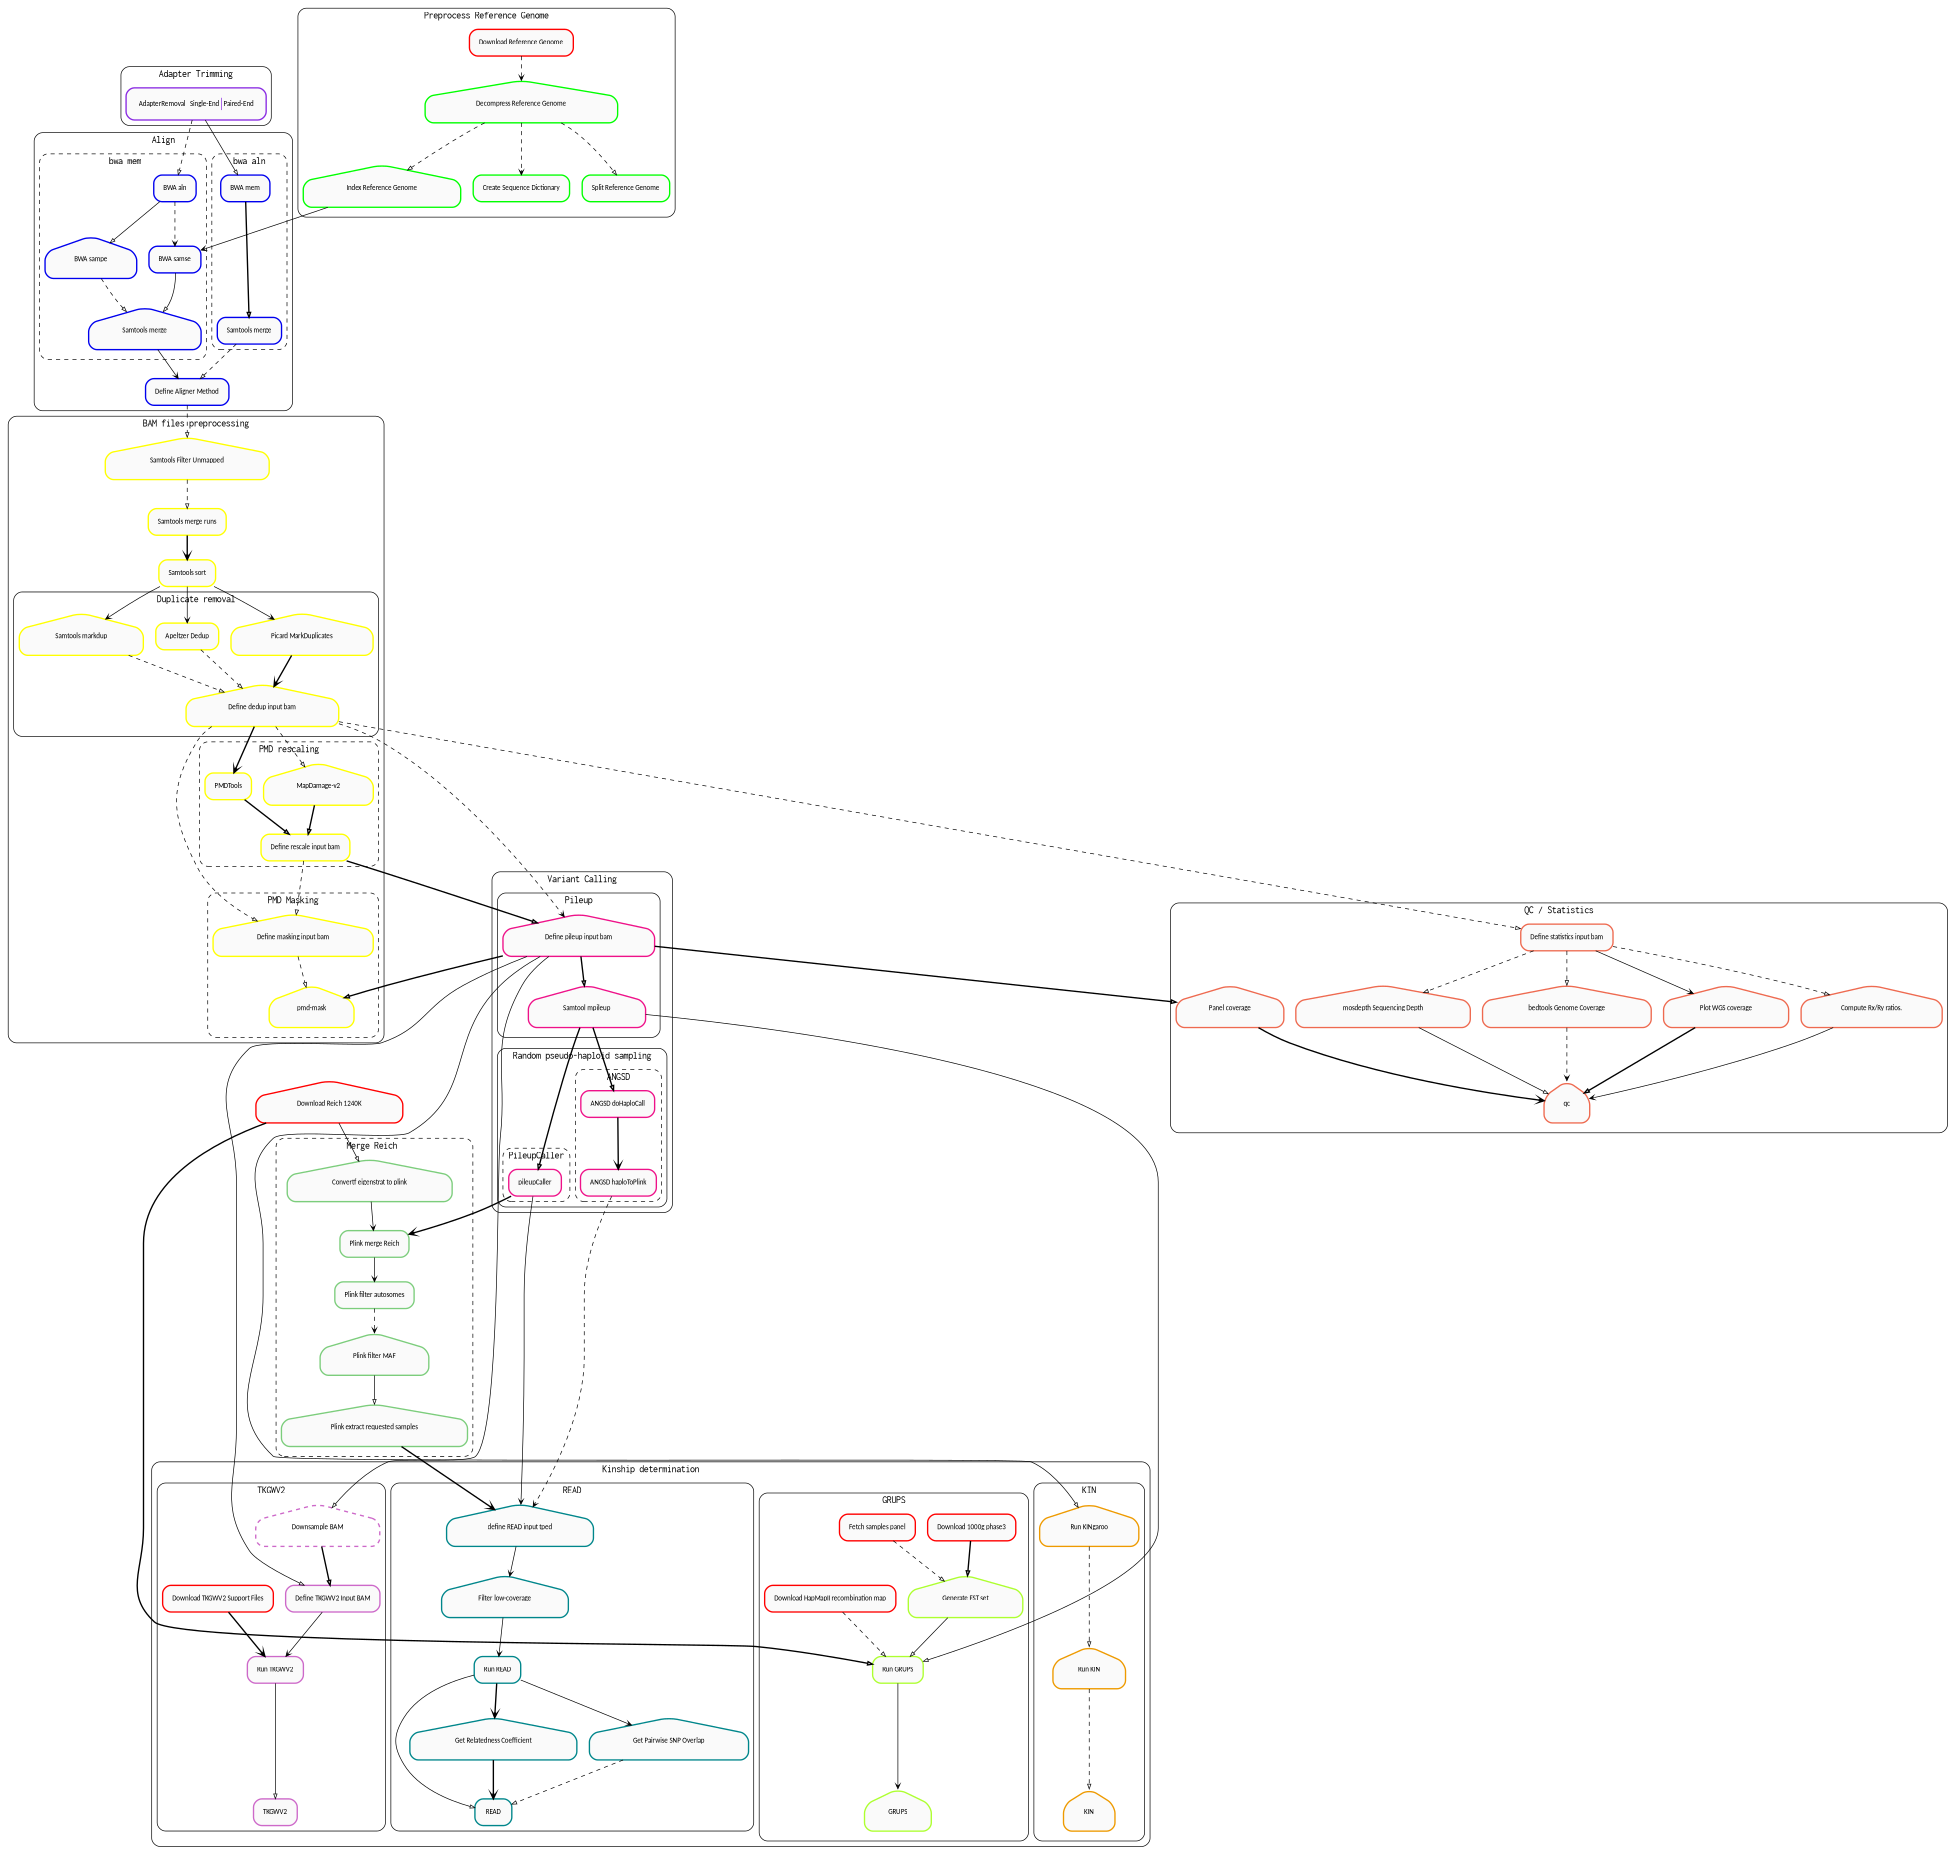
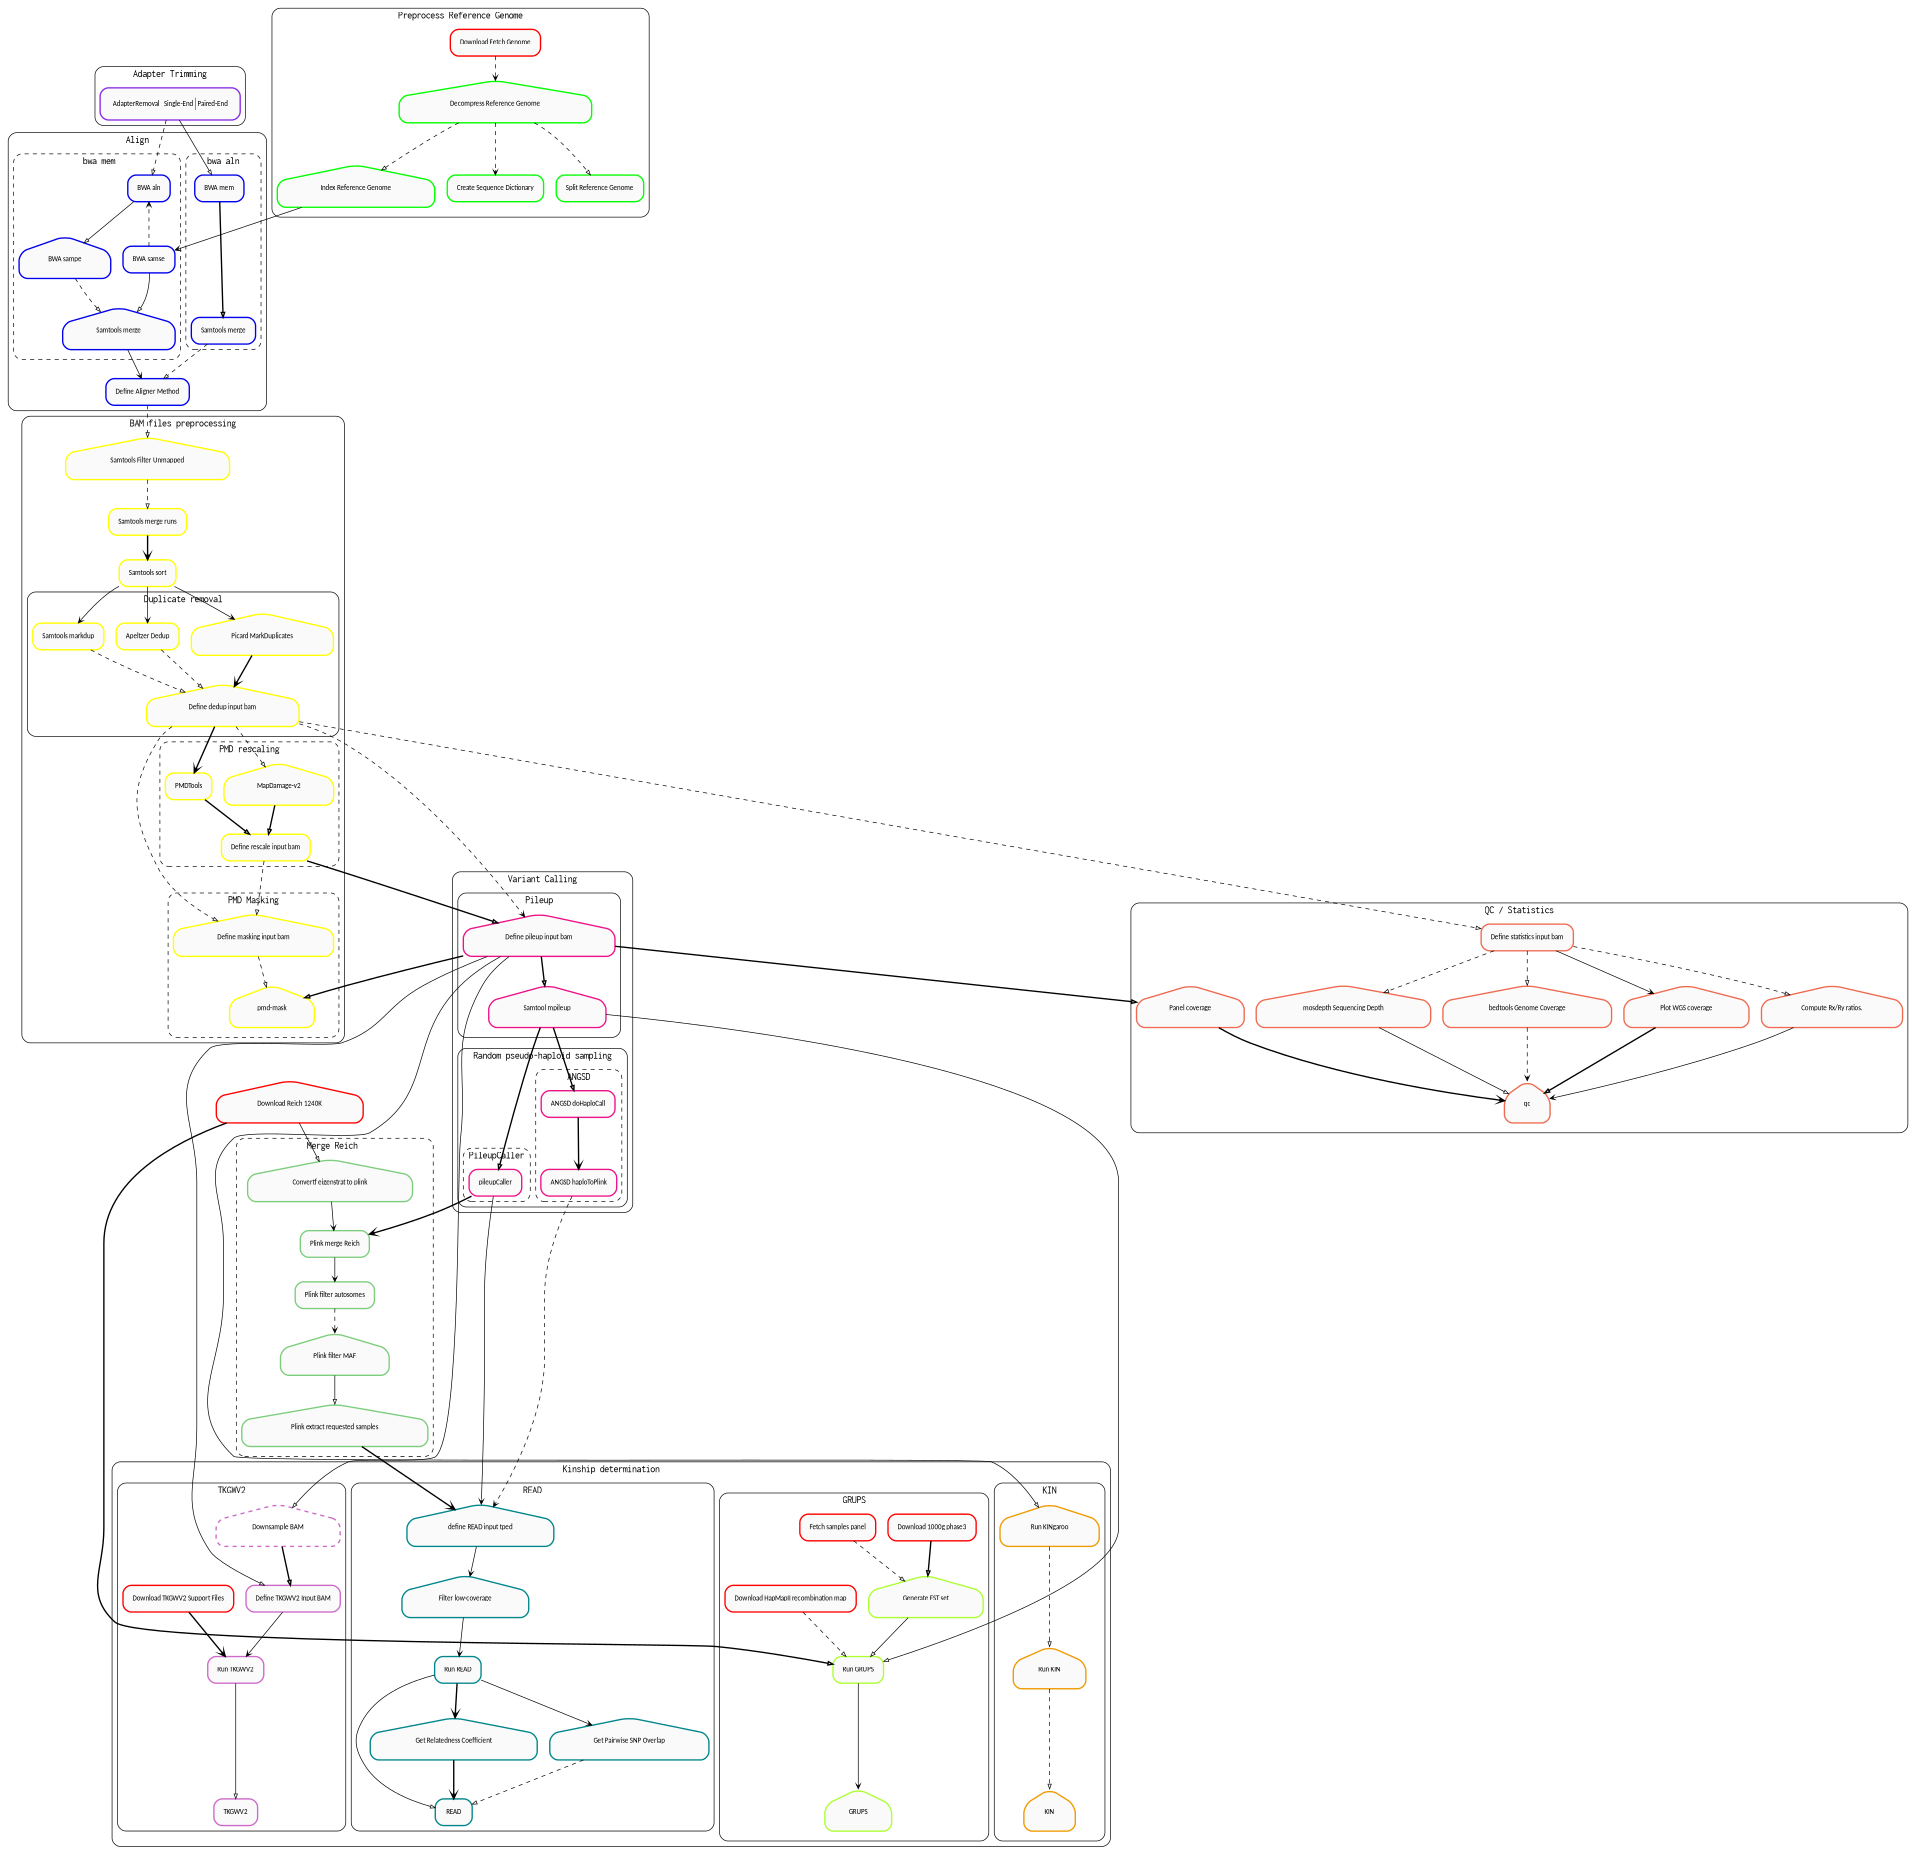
node "Download Reference Genome": label "Download Reference Genome" -> "Download Fetch Genome"
edge "BWA aln" -> "BWA samse": reversed
node "Samtools markdup": shape house -> box
